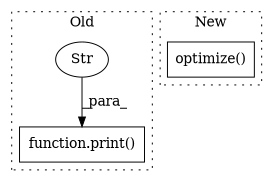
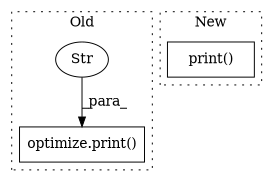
node "optimize()": label "optimize()" -> "print()"
node "function.print()": label "function.print()" -> "optimize.print()"
